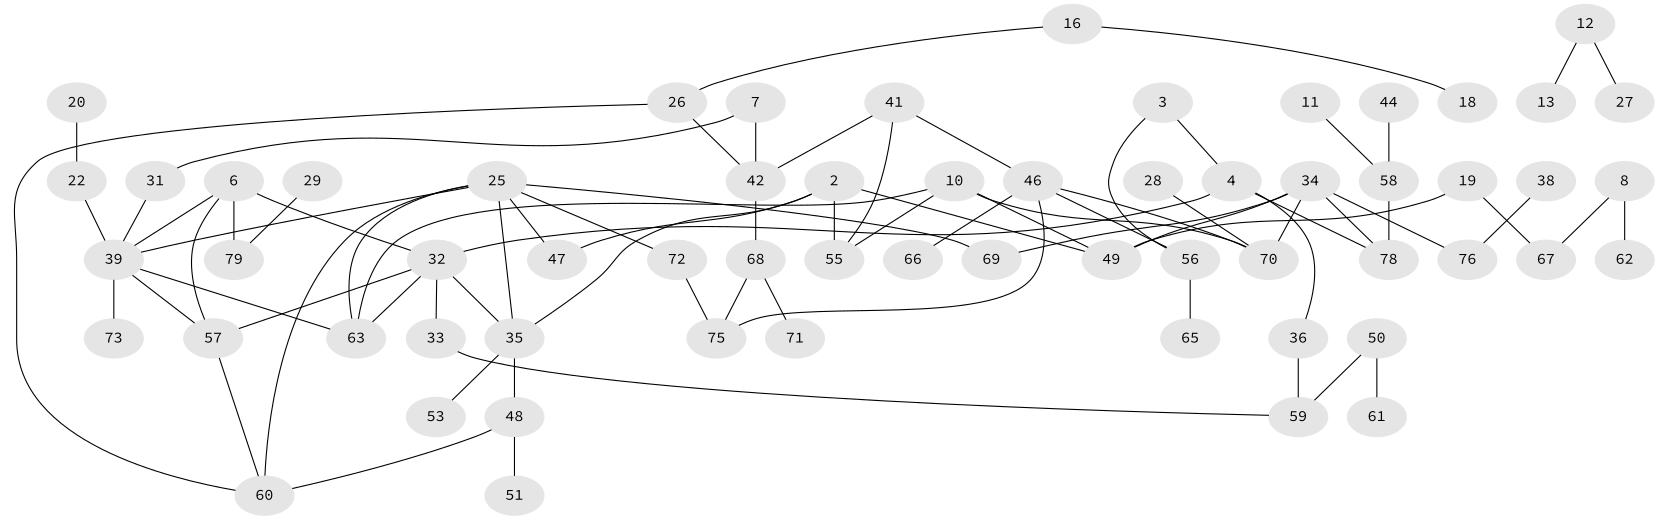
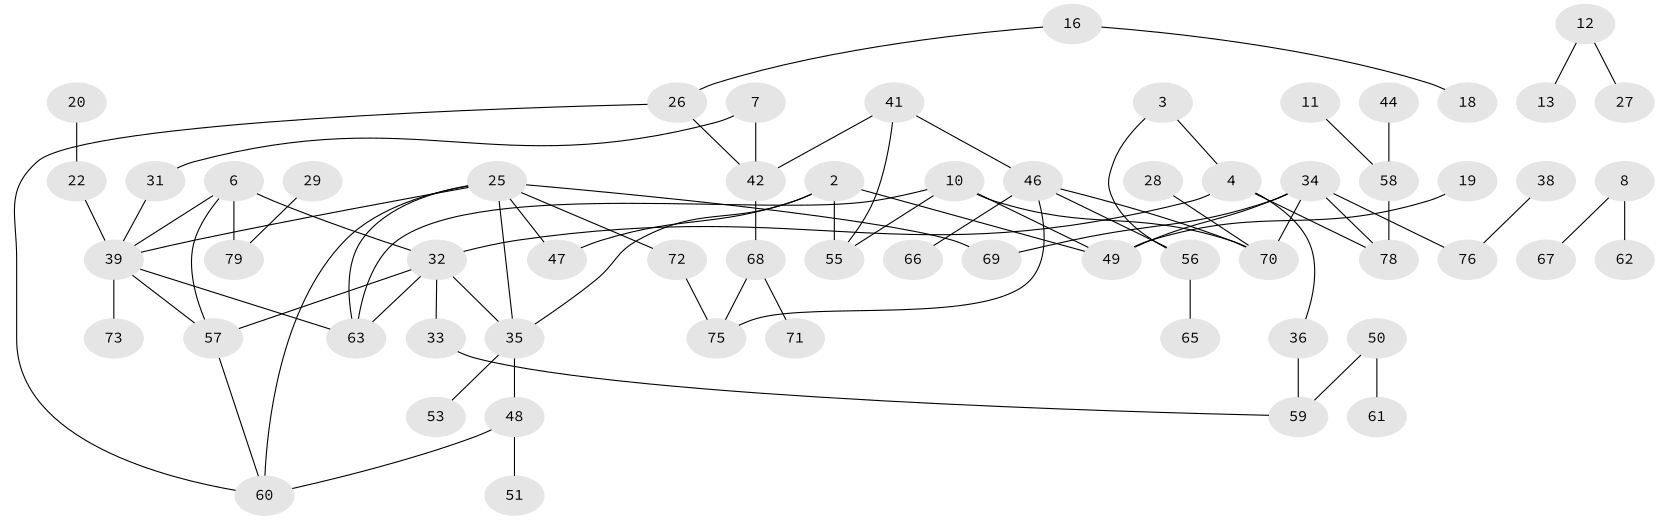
edge "19" -- "67": removed
